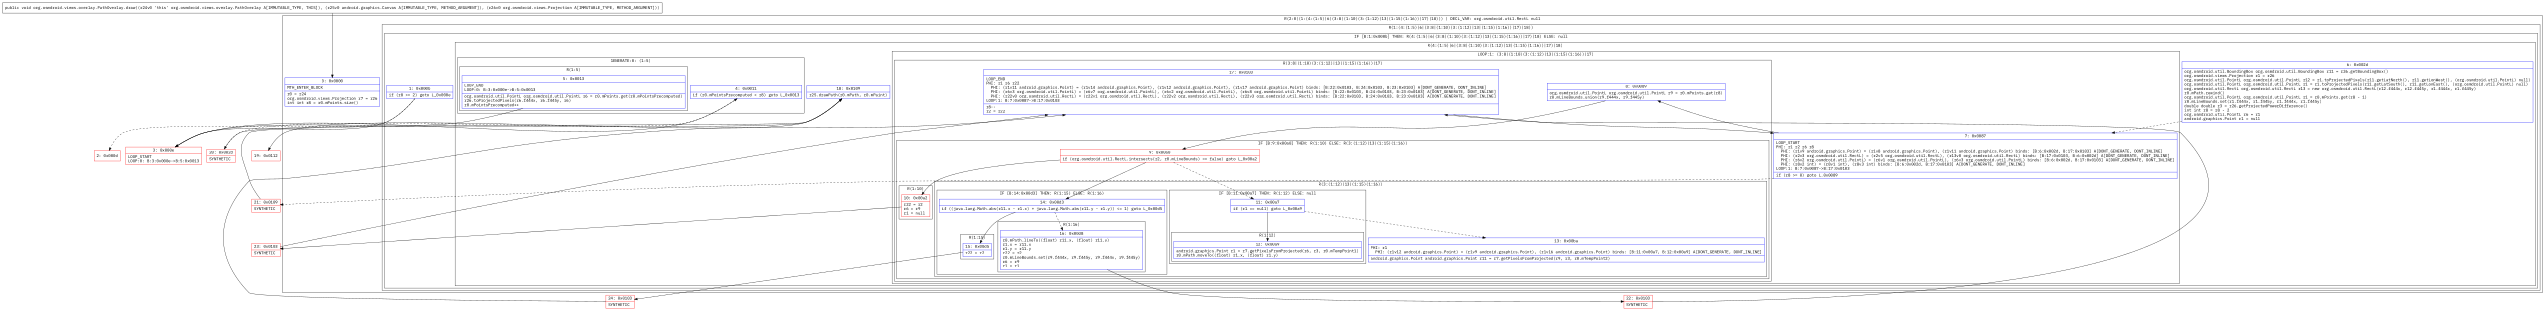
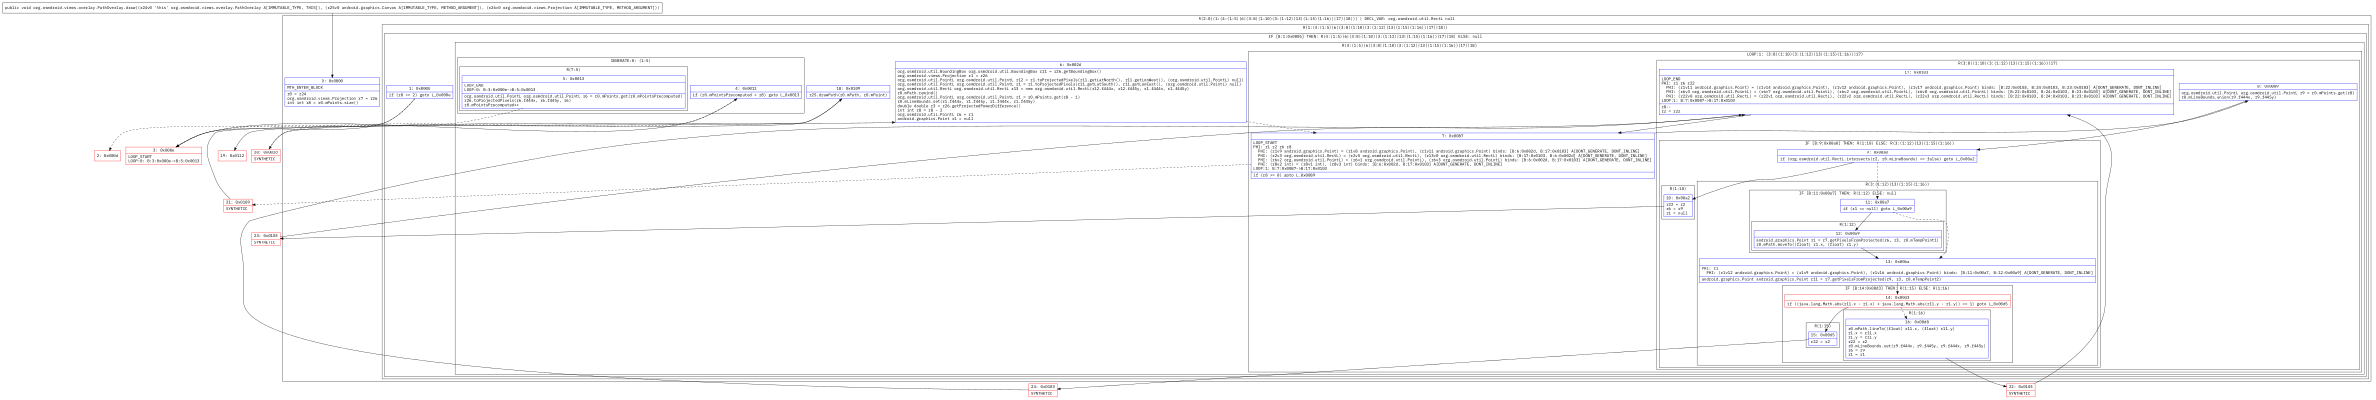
cluster "R(1:5)": label "R(1:5)" -> "R(7:5)"
edge "5: 0x0013" -> "3: 0x000e": style solid -> dashed
edge "20: 0x002d" -> "18: 0x0109": now "20: 0x002d" -> "6: 0x002d"
node "9: 0x00a0": color red -> blue
edge "9: 0x00a0" -> "14: 0x00d3": now "13: 0x00ba" -> "14: 0x00d3"
node "10: 0x00a2": color red -> blue
node "14: 0x00d3": color blue -> red
edge "12: 0x00a9" -> "13: 0x00ba": added
